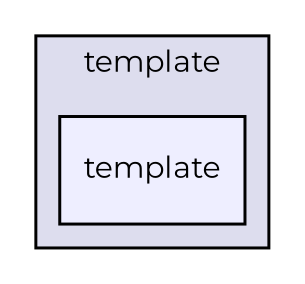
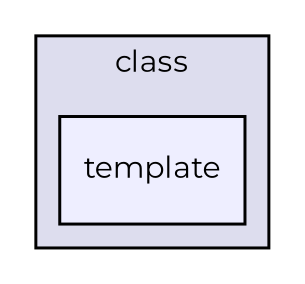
cluster "template": label "template" -> "class"
